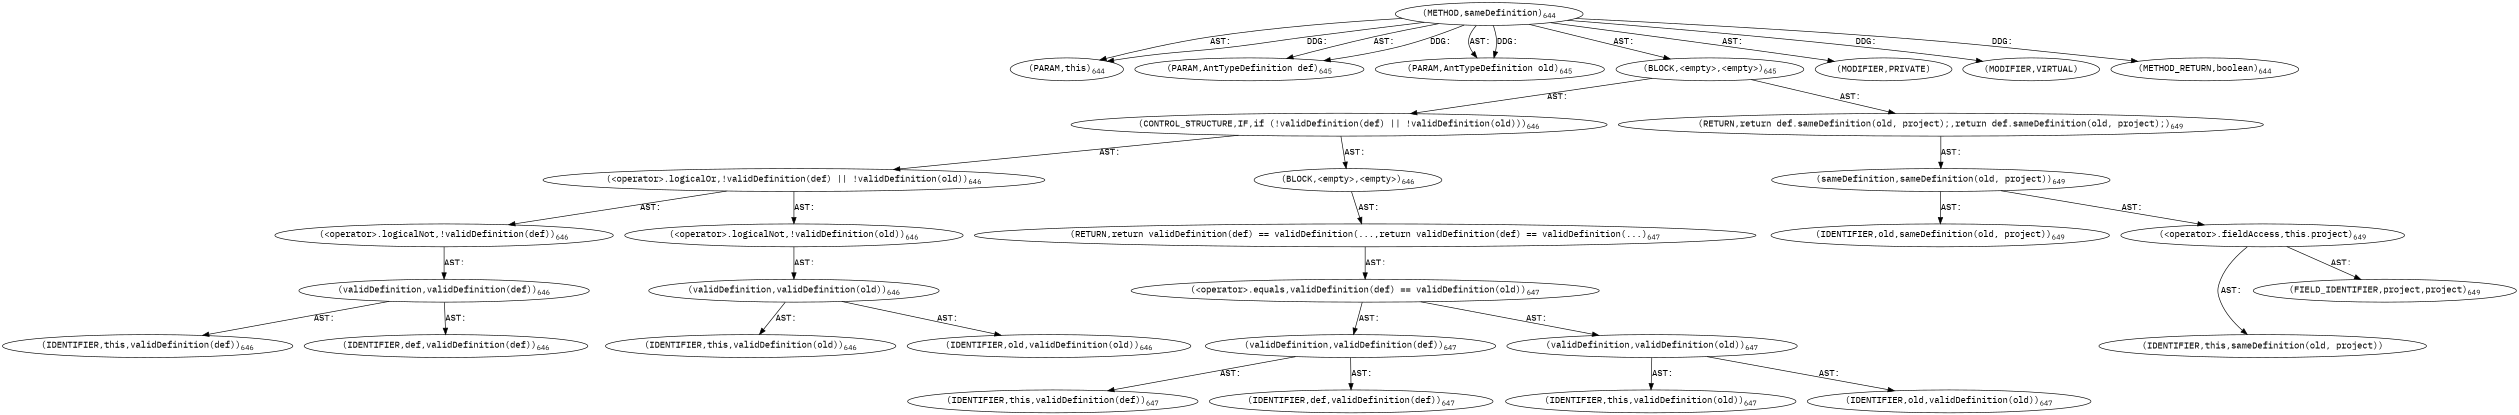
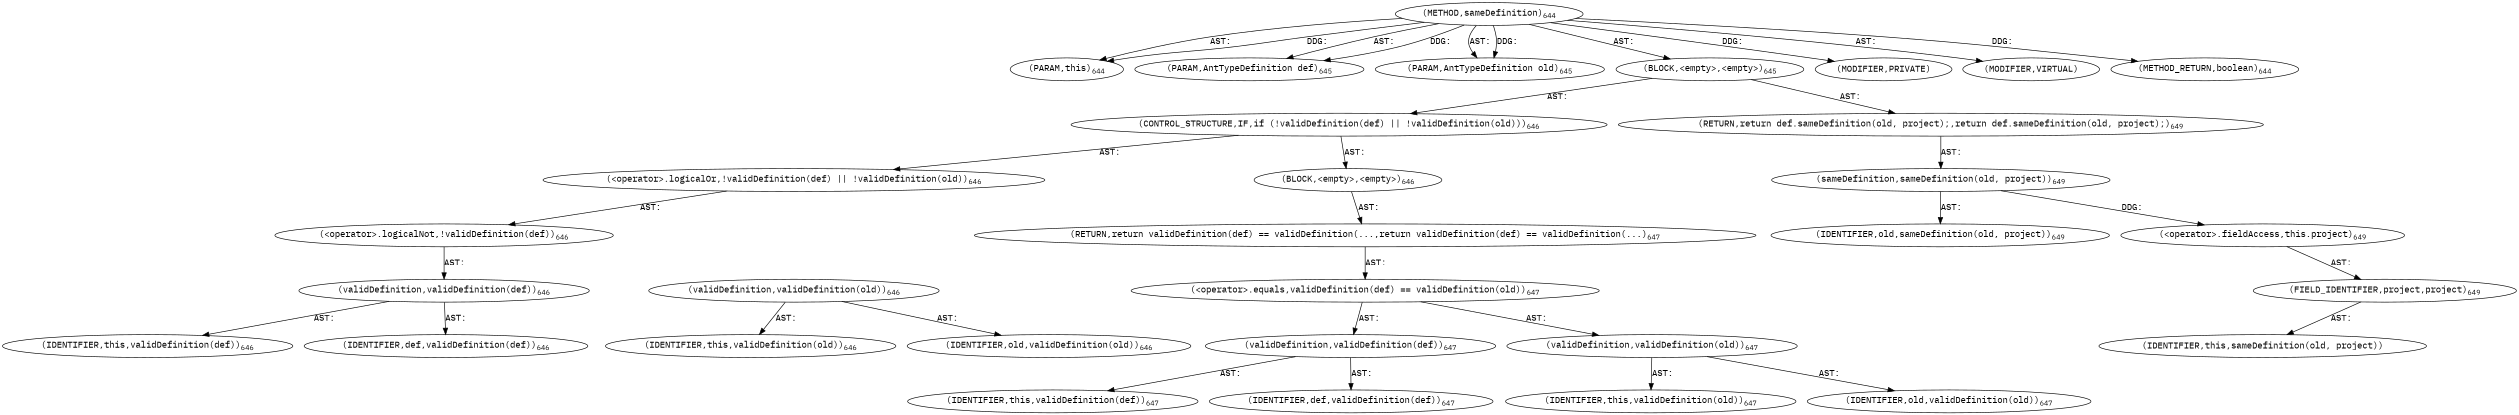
edge "(METHOD,sameDefinition)" -> "(MODIFIER,PRIVATE)": label "AST: " -> "DDG: "
edge "(METHOD,sameDefinition)" -> "(MODIFIER,VIRTUAL)": label "DDG: " -> "AST: "
edge "(sameDefinition,sameDefinition(old, project))" -> "(<operator>.fieldAccess,this.project)": label "AST: " -> "DDG: "
node "(<operator>.logicalNot,!validDefinition(old))": removed
edge "(<operator>.fieldAccess,this.project)" -> "(IDENTIFIER,this,sameDefinition(old, project))": now "(FIELD_IDENTIFIER,project,project)" -> "(IDENTIFIER,this,sameDefinition(old, project))"
